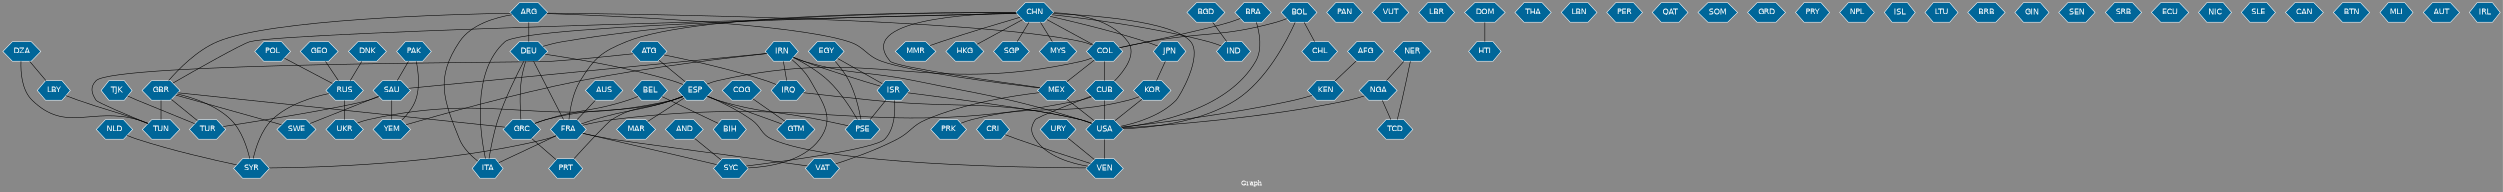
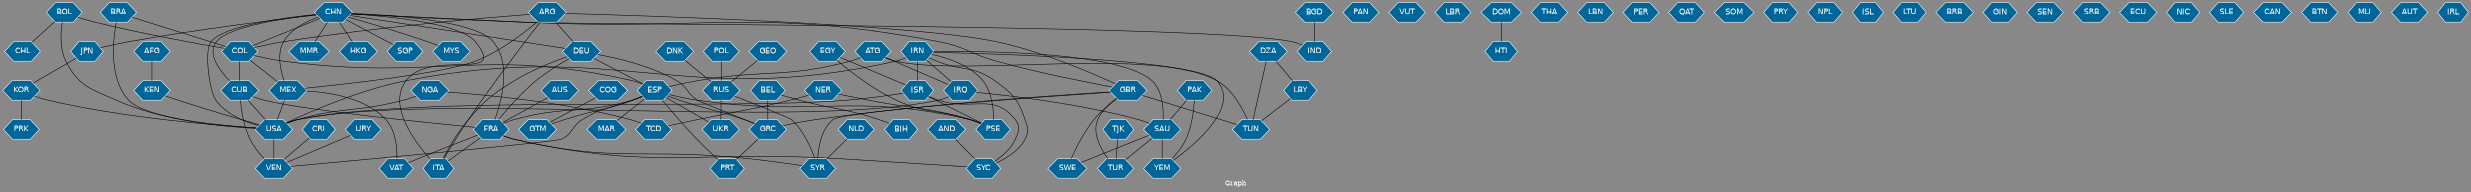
node "GRD": removed
edge "NER" -- "NGA": now "NER" -- "PSE"
edge "IRQ" -- "SAU": added
